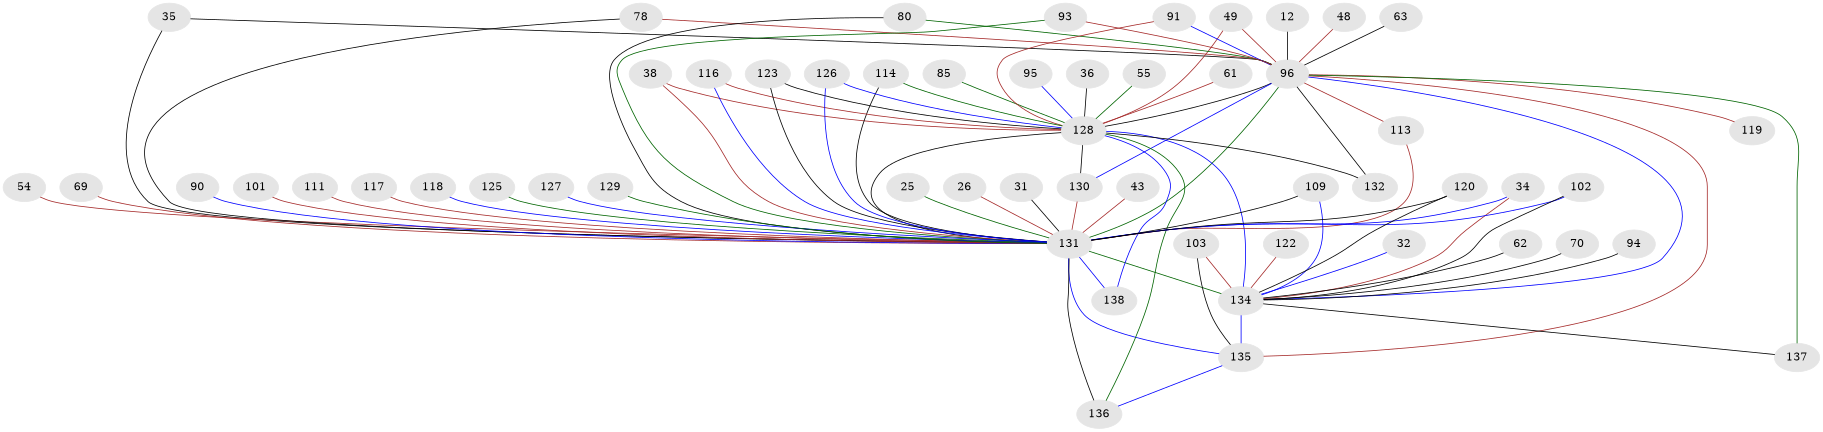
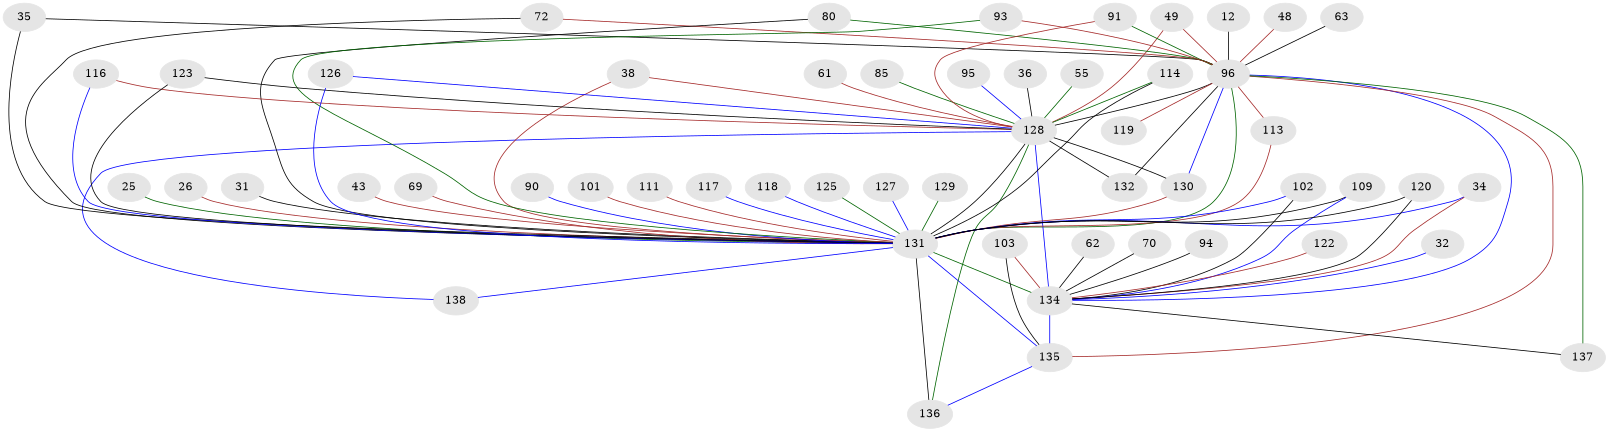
node "78": label "78" -> "72"
edge "91" -- "96": color blue -> darkgreen
node "54": removed
edge "117" -- "131": color brown -> blue
